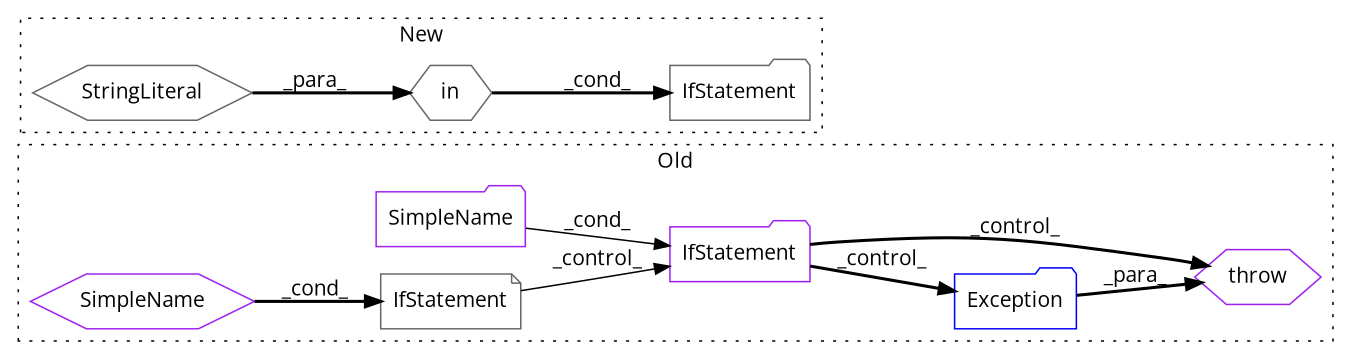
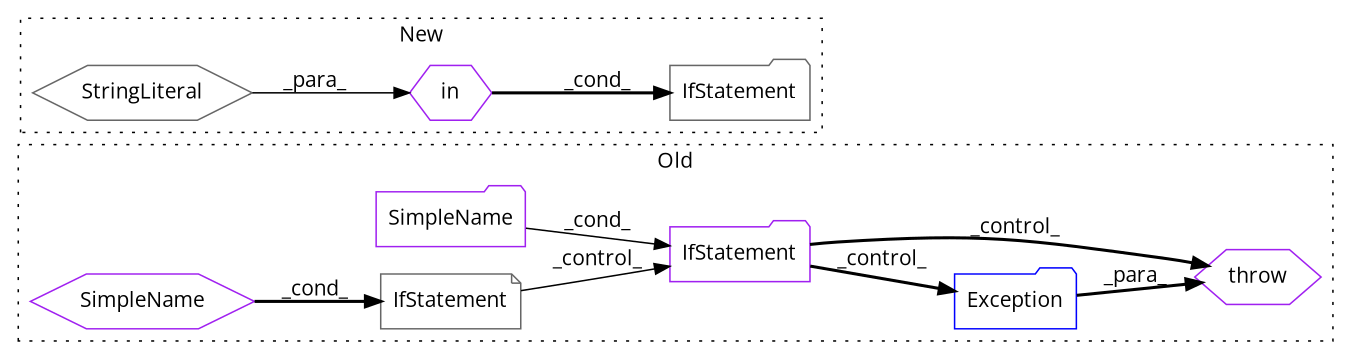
edge "StringLiteral" -> "in": style bold -> solid
node "in": color gray40 -> purple
